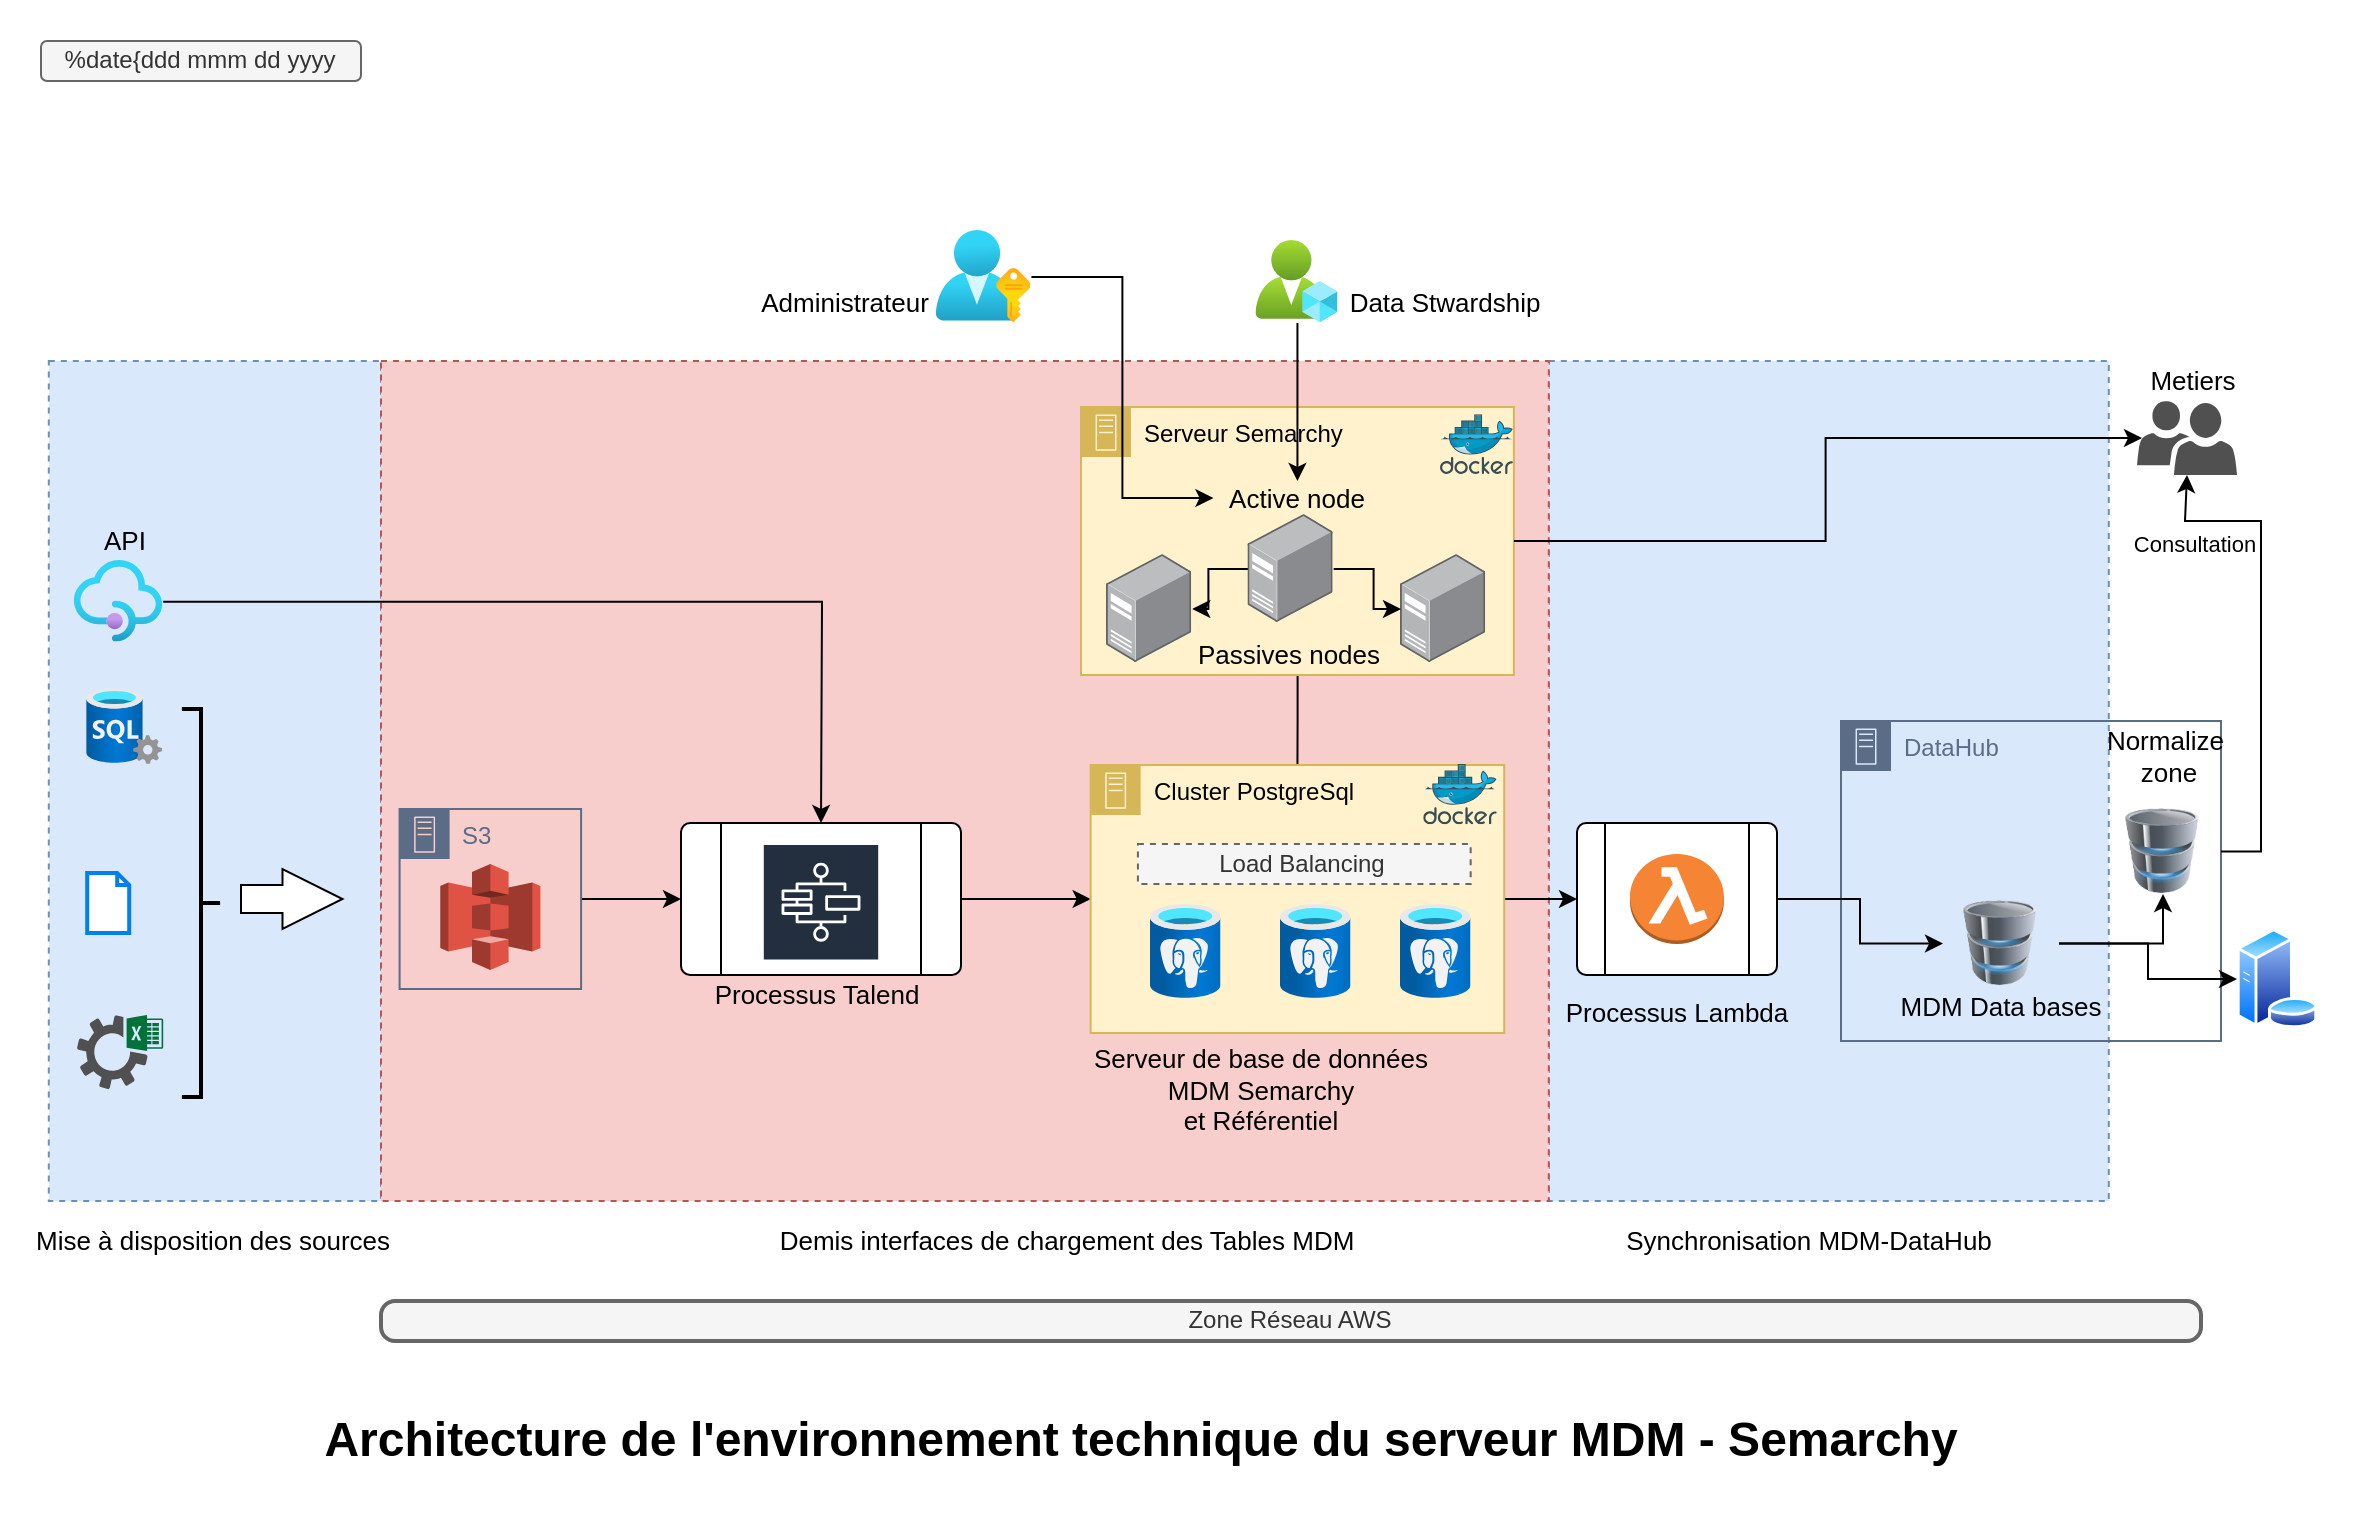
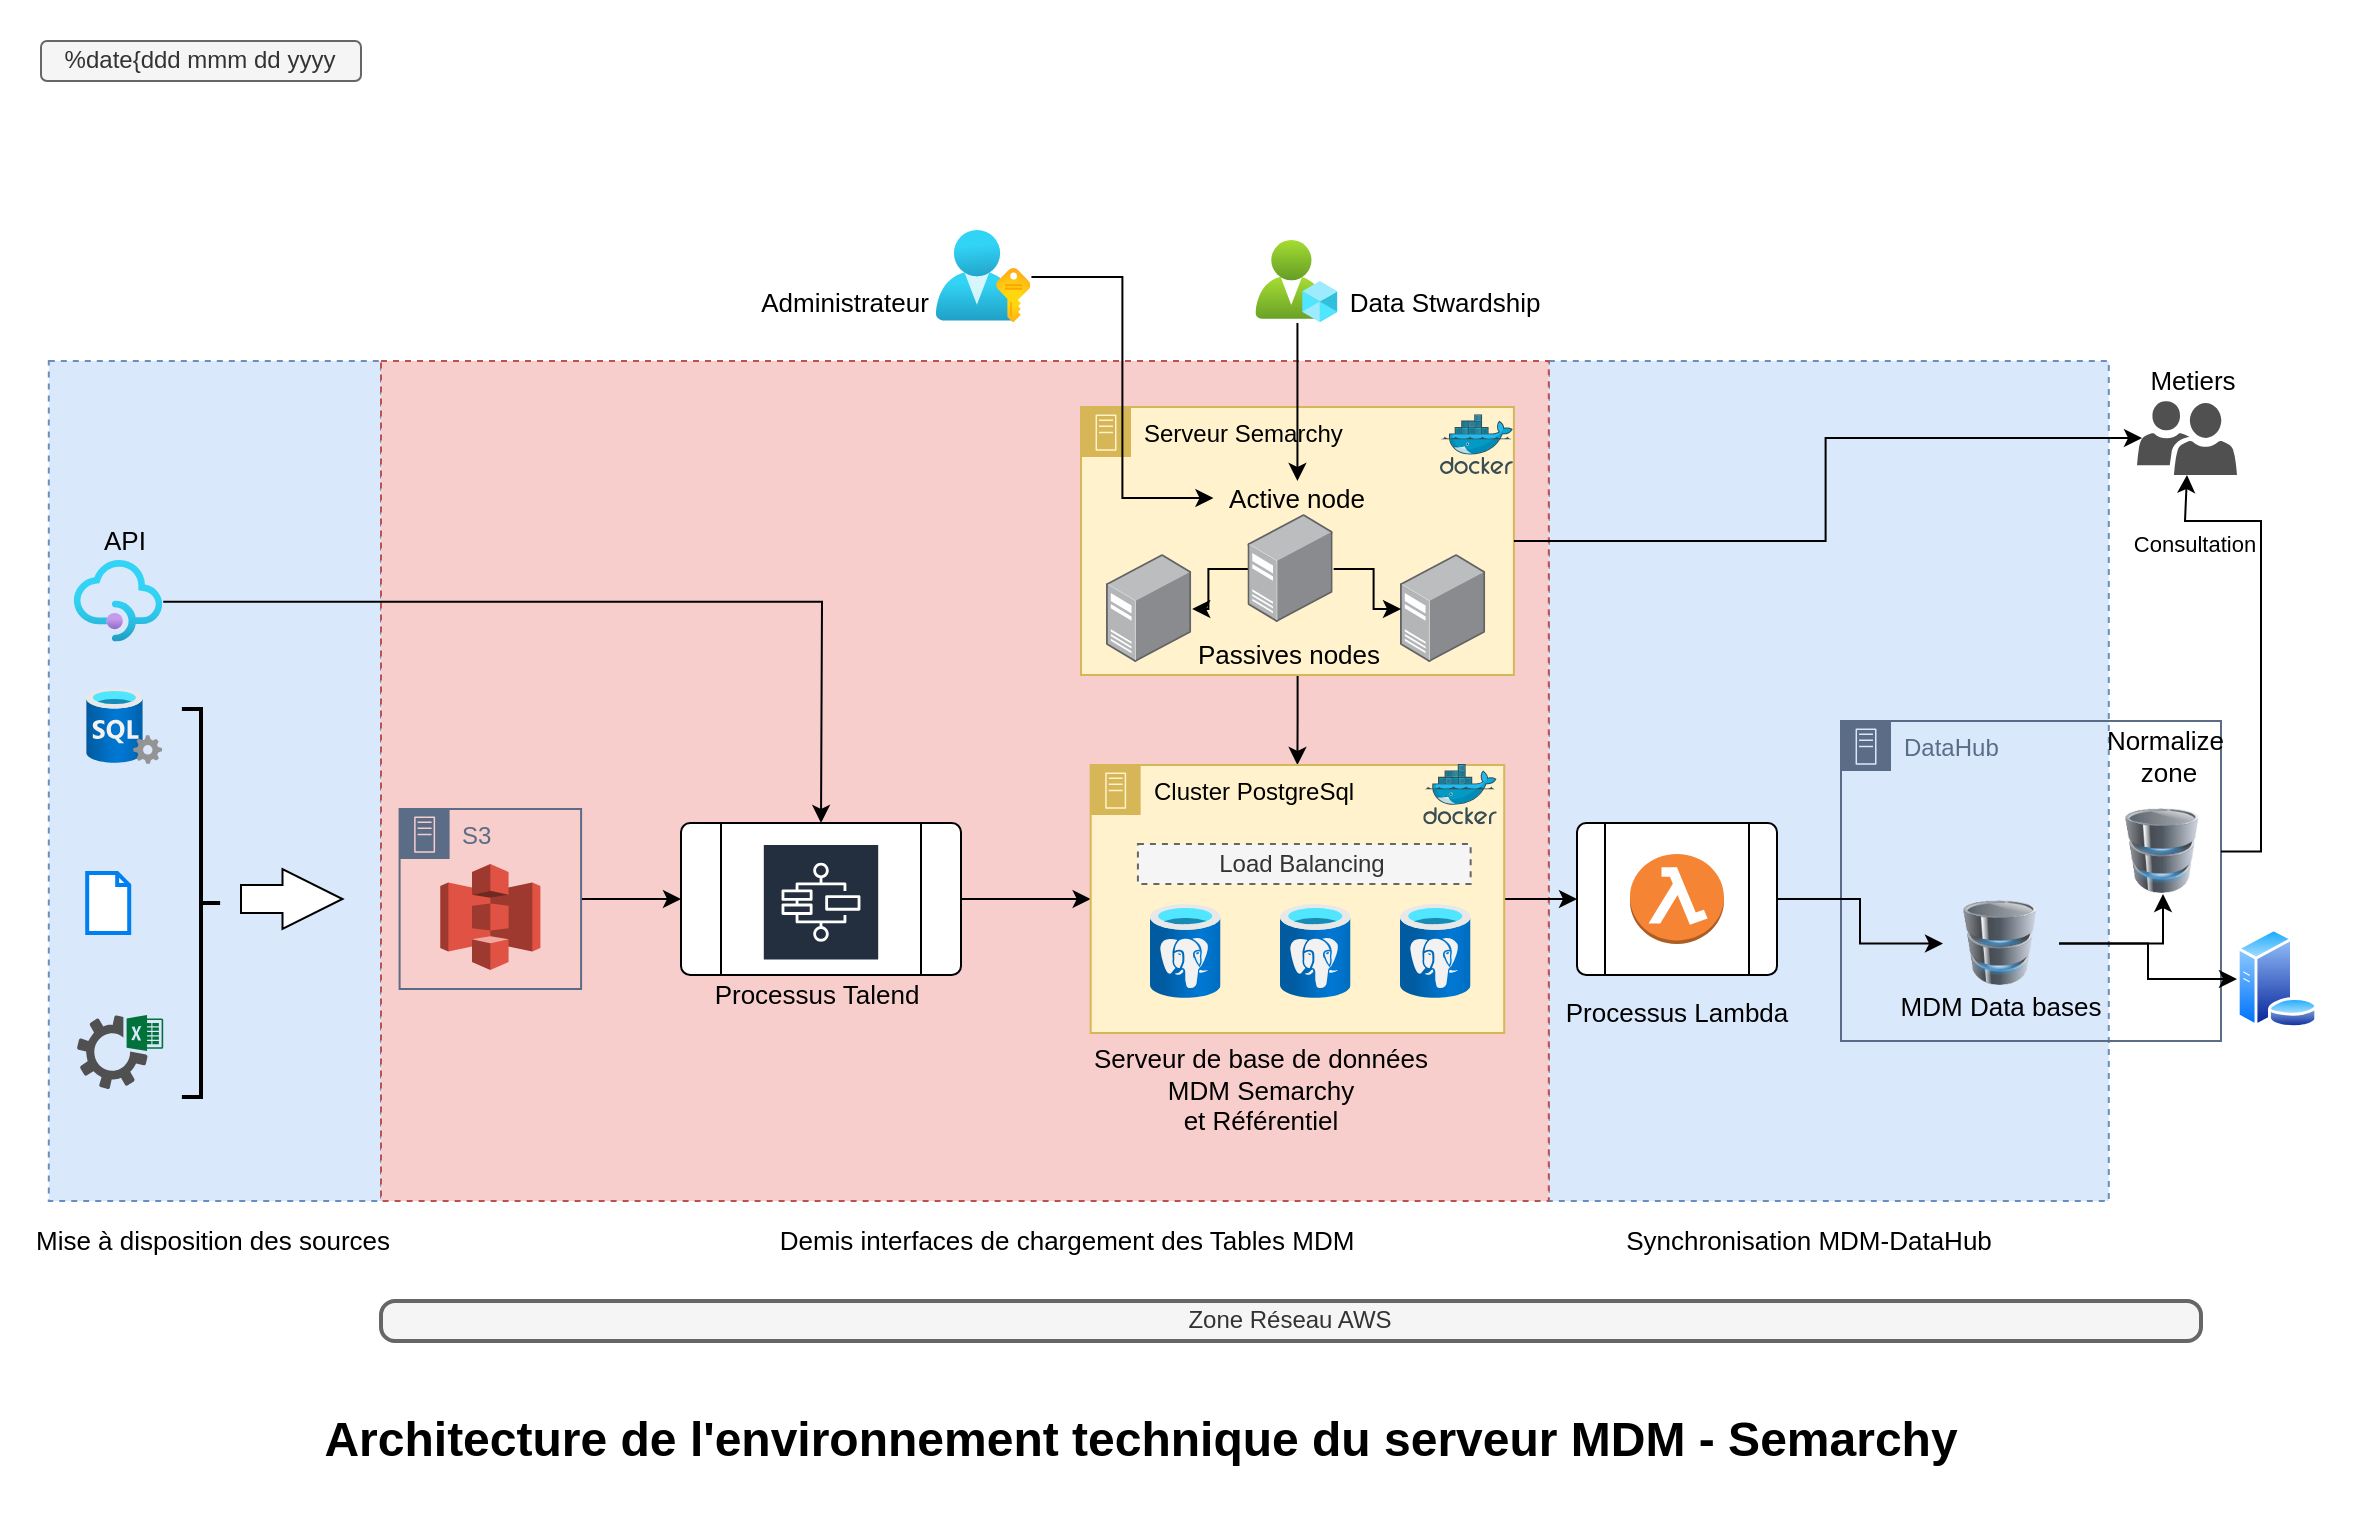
edge "Serveur Semarchy" -- "Cluster PostgreSql": arrowhead none -> classic
